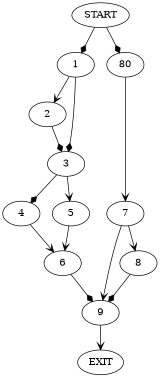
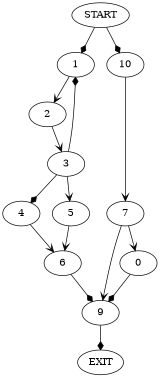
node "80": label "80" -> "10"
edge "1" -> "3": reversed
edge "2" -> "3": arrowhead diamond -> vee
node "8": label "8" -> "0"
edge "9" -> "EXIT": arrowhead vee -> diamond
